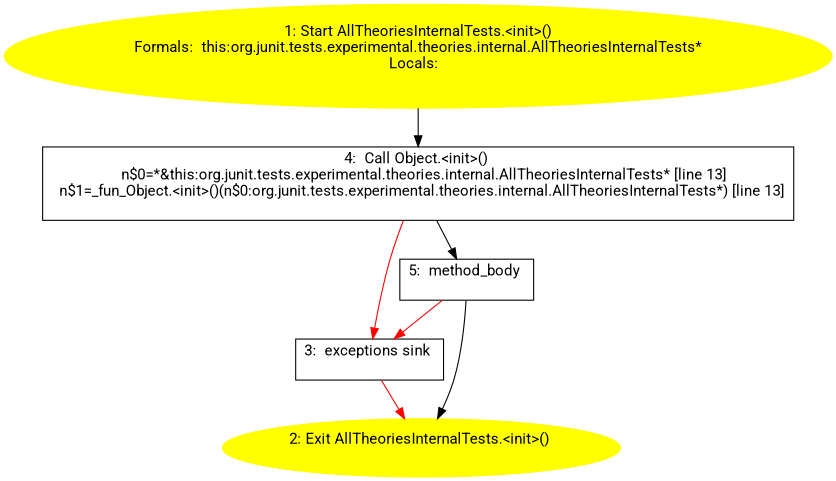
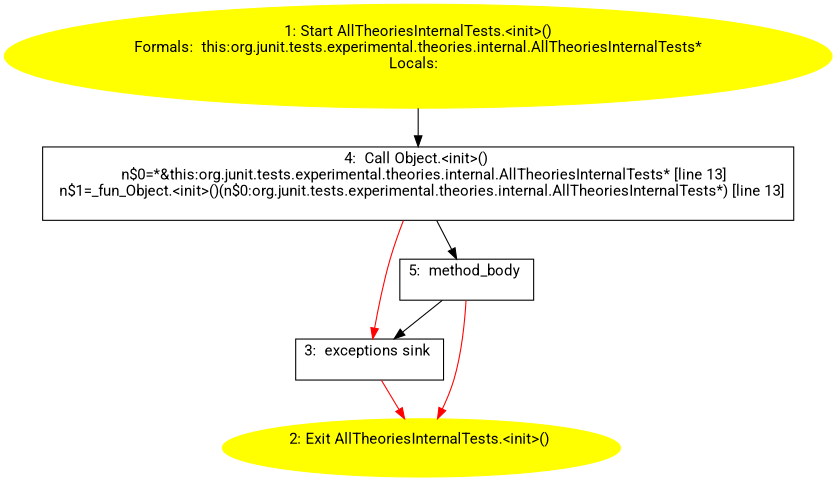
edge "5:  method_body" -> "3:  exceptions sink": color red -> black
edge "5:  method_body" -> "2: Exit AllTheoriesInternalTests.<init>()": color black -> red
